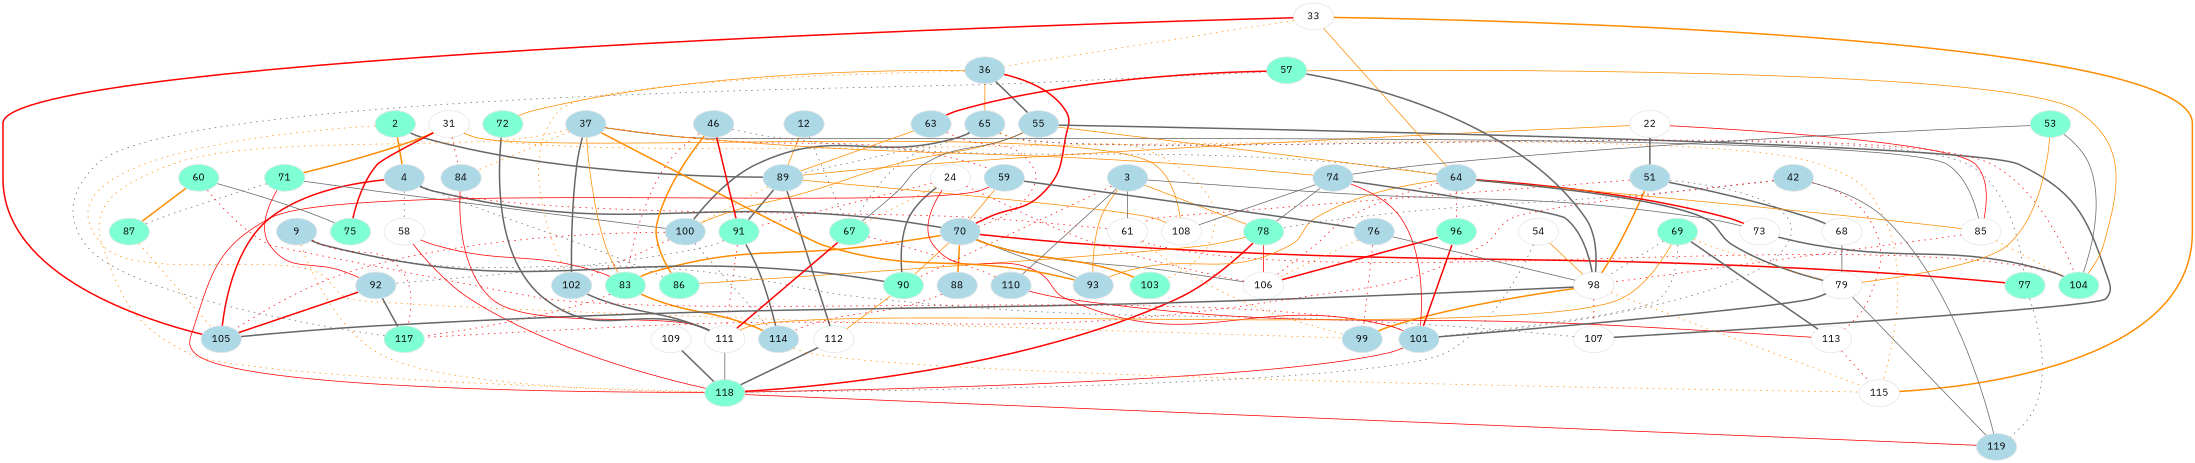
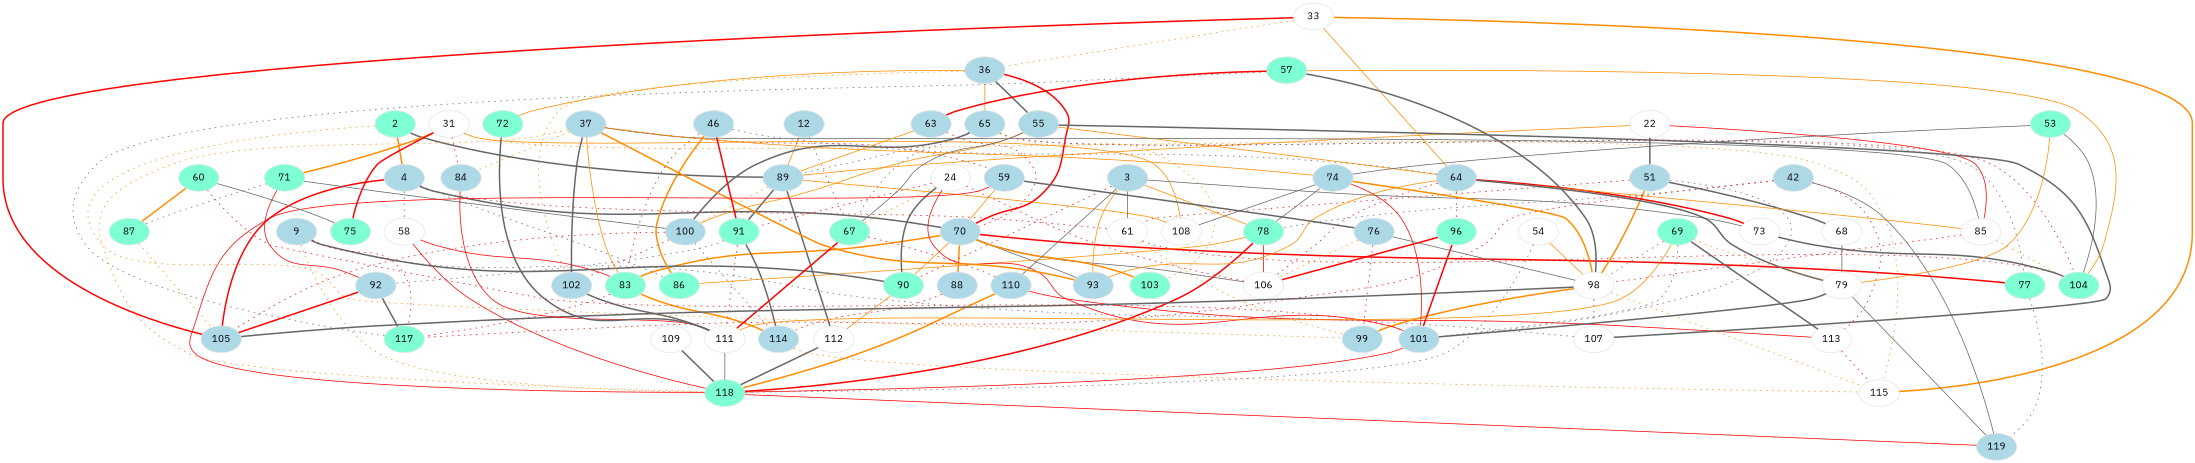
edge "74" -- "98": color gray40 -> darkorange
edge "110" -- "118": added
